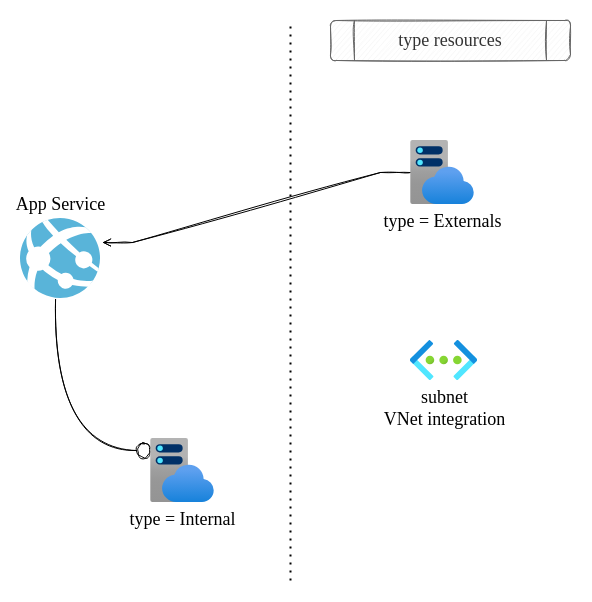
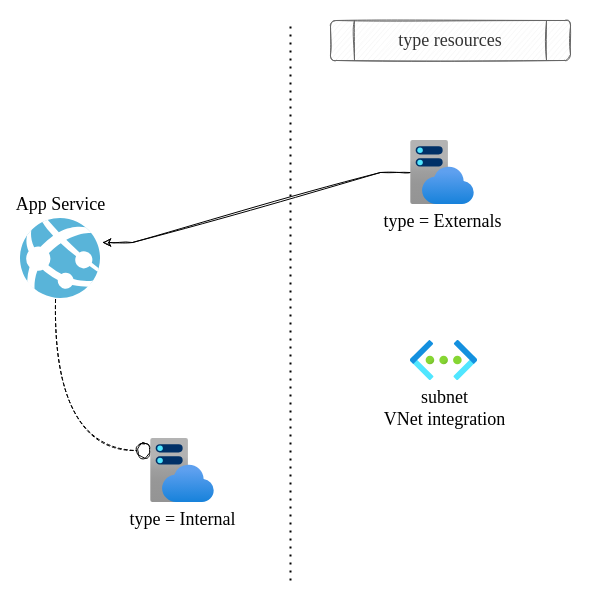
edge "type = Externals" -> "App Service": arrowhead open -> classic
edge "App Service" -> "type = Internal": style solid -> dashed
